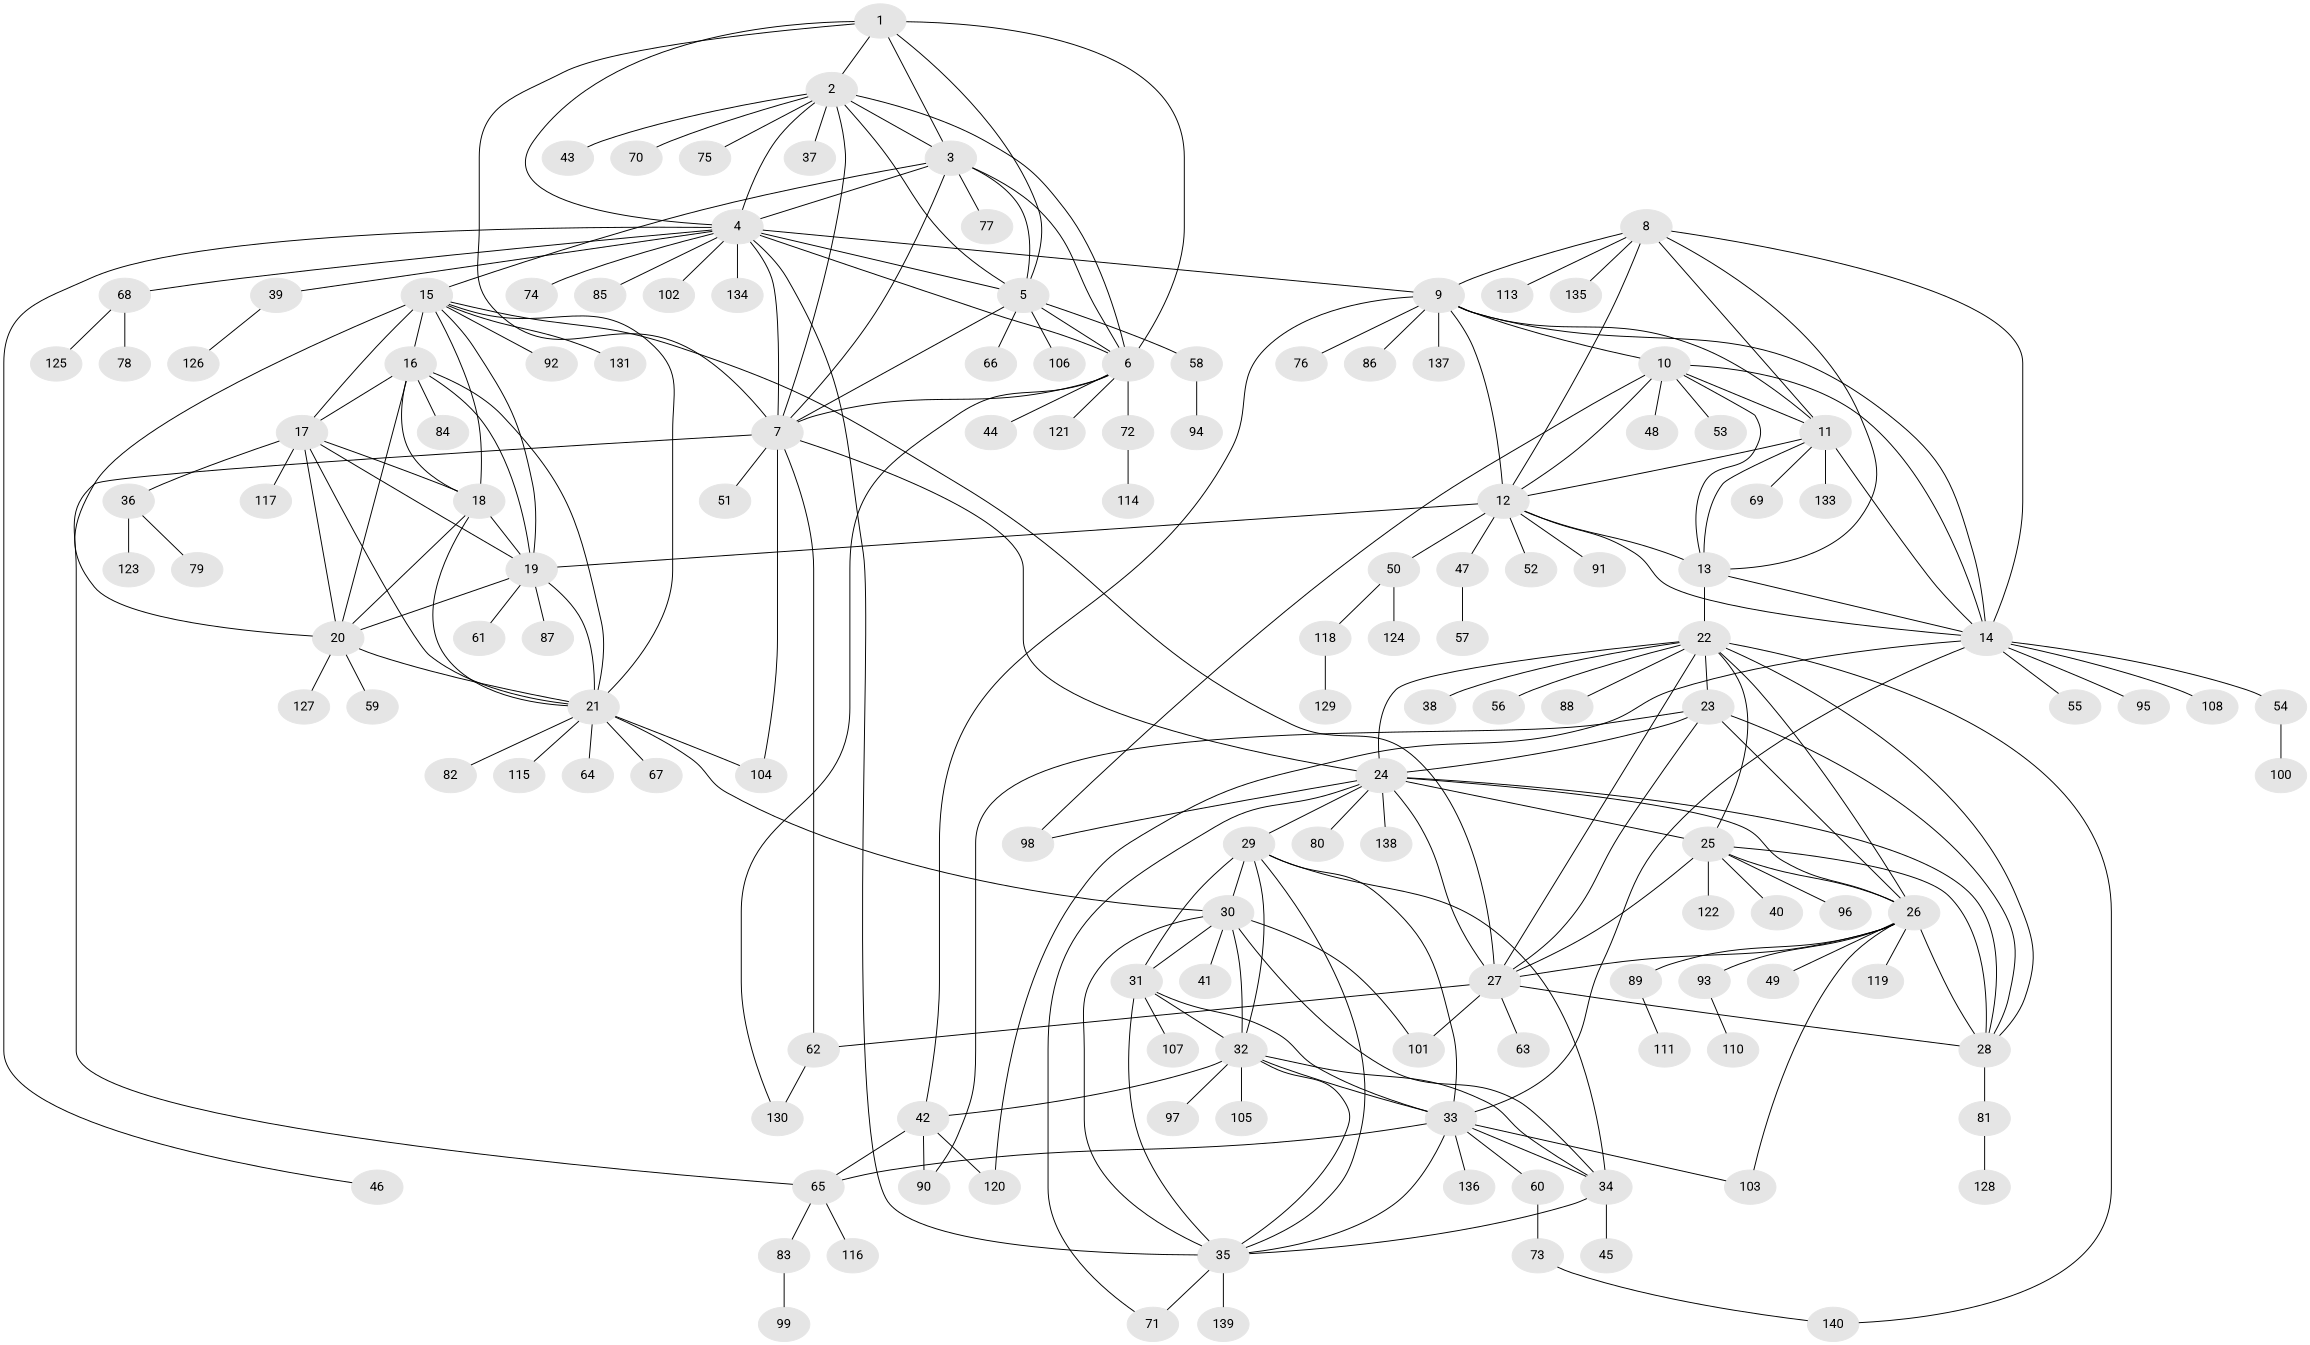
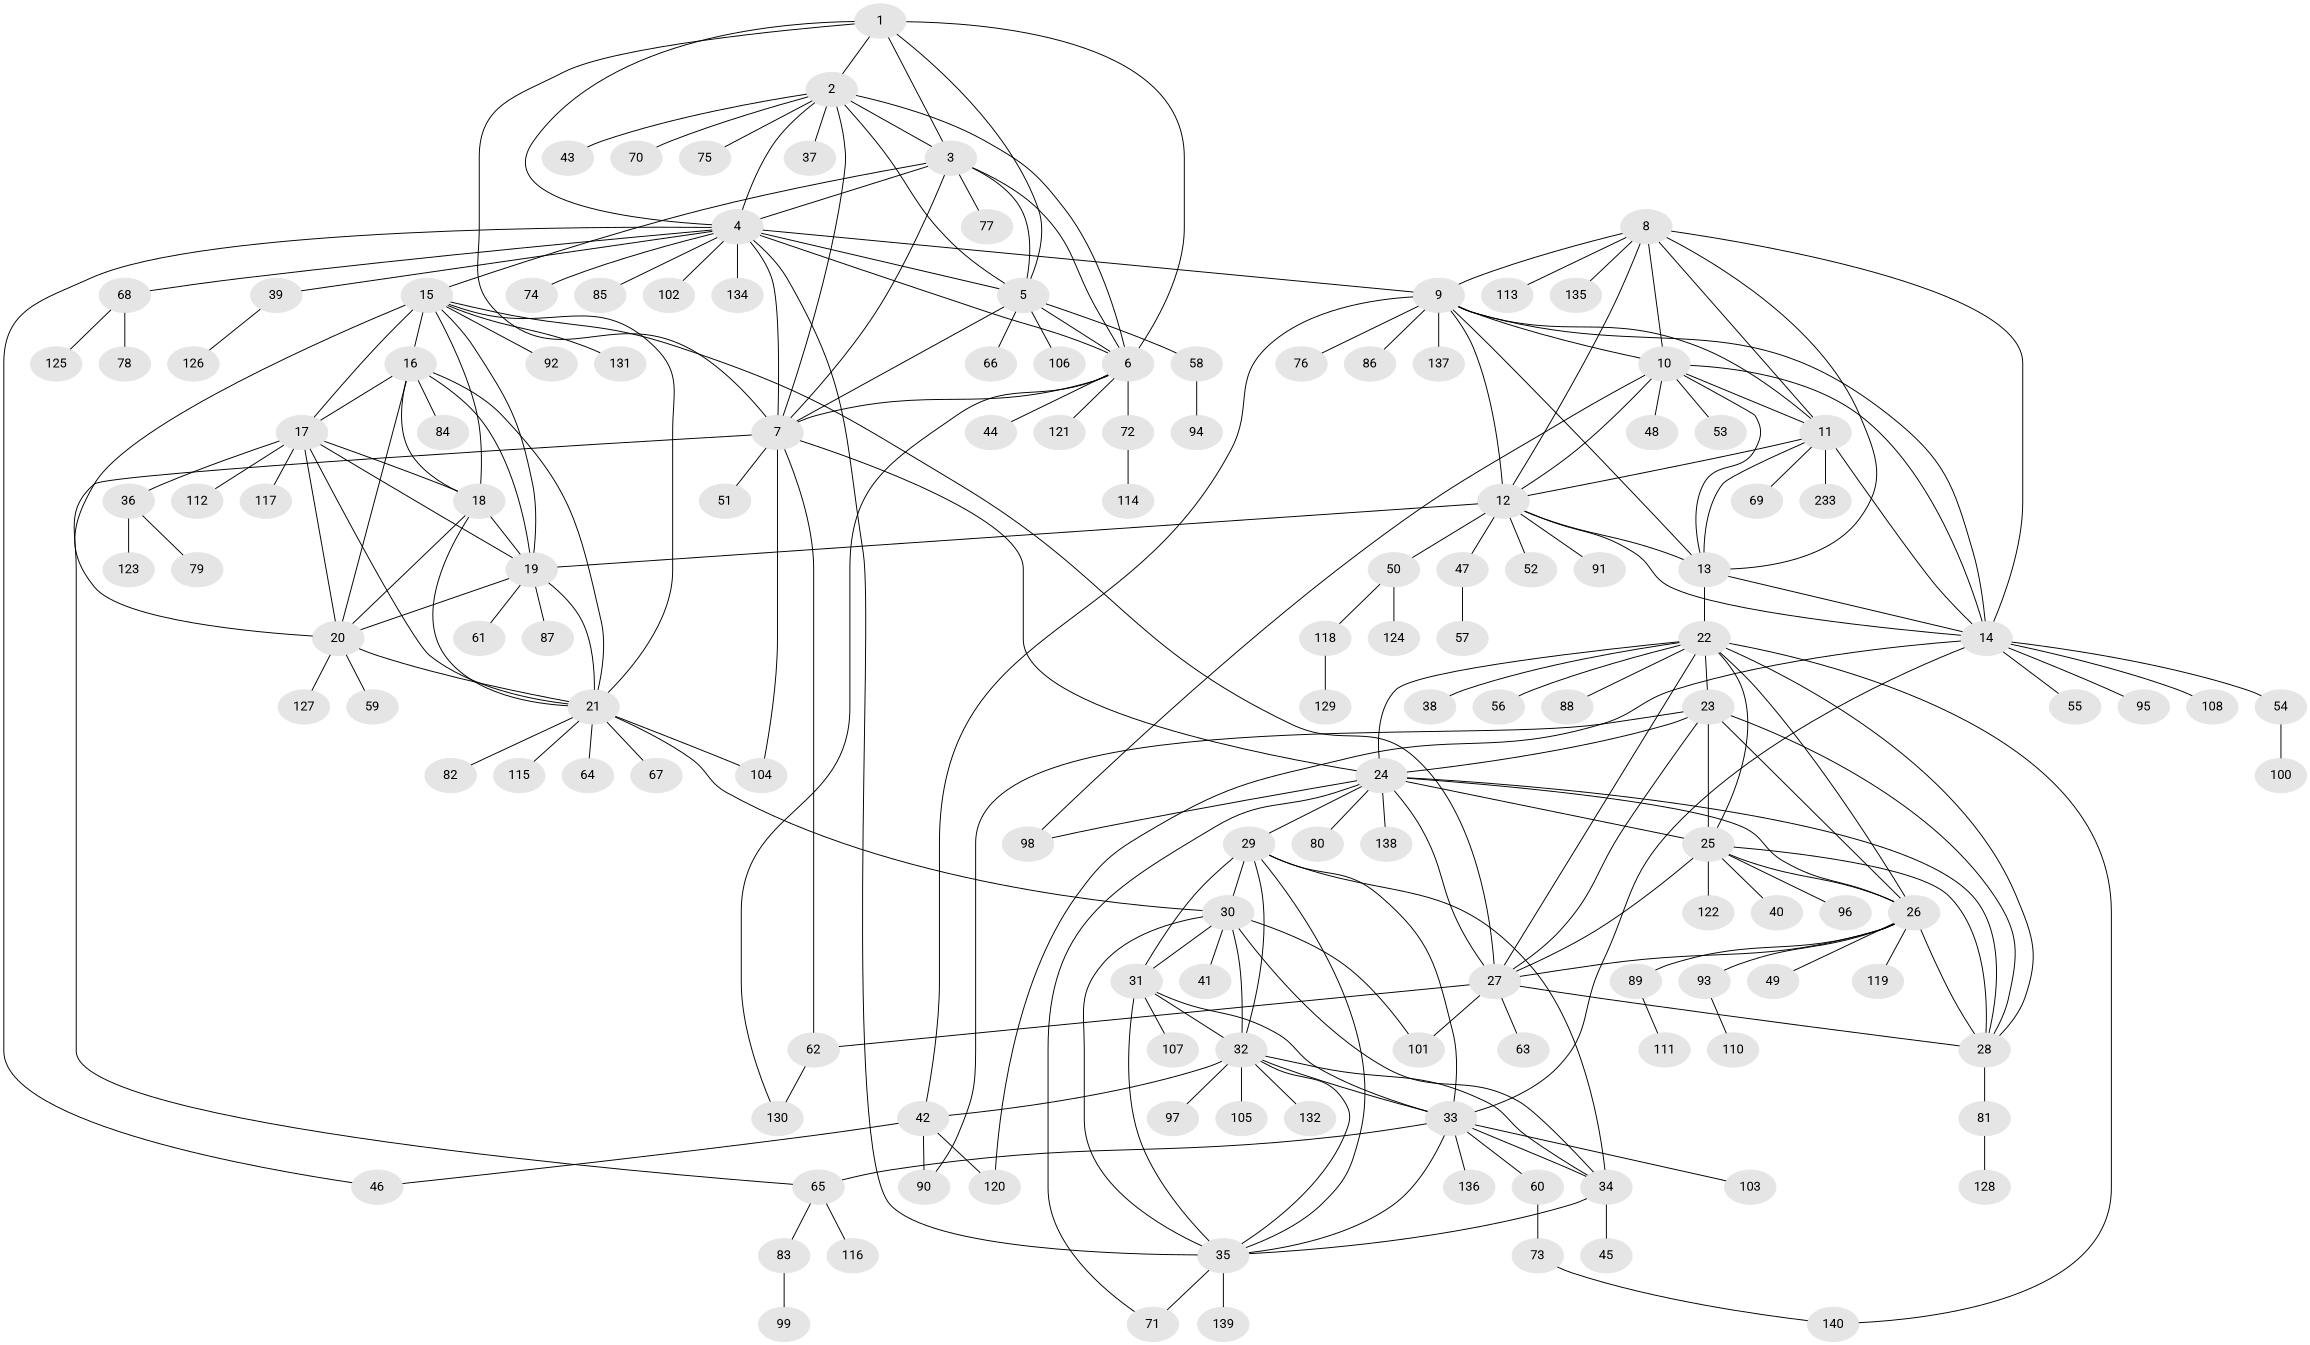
edge "8" -- "10": added
edge "9" -- "13": added
node "112": added
node "133": label "133" -> "233"
edge "23" -- "25": added
edge "26" -- "103": removed
node "132": added
edge "42" -- "65": now "42" -- "46"
